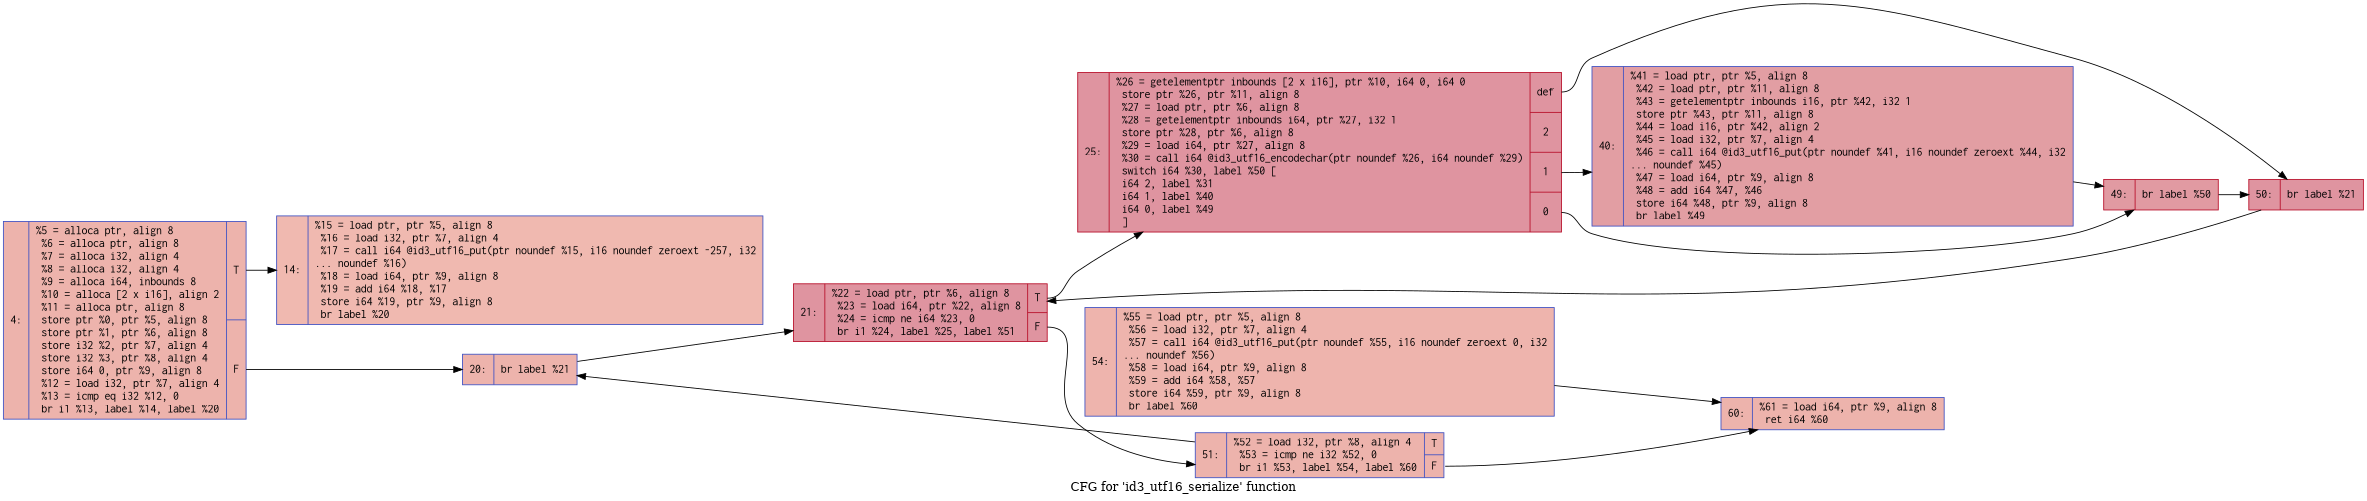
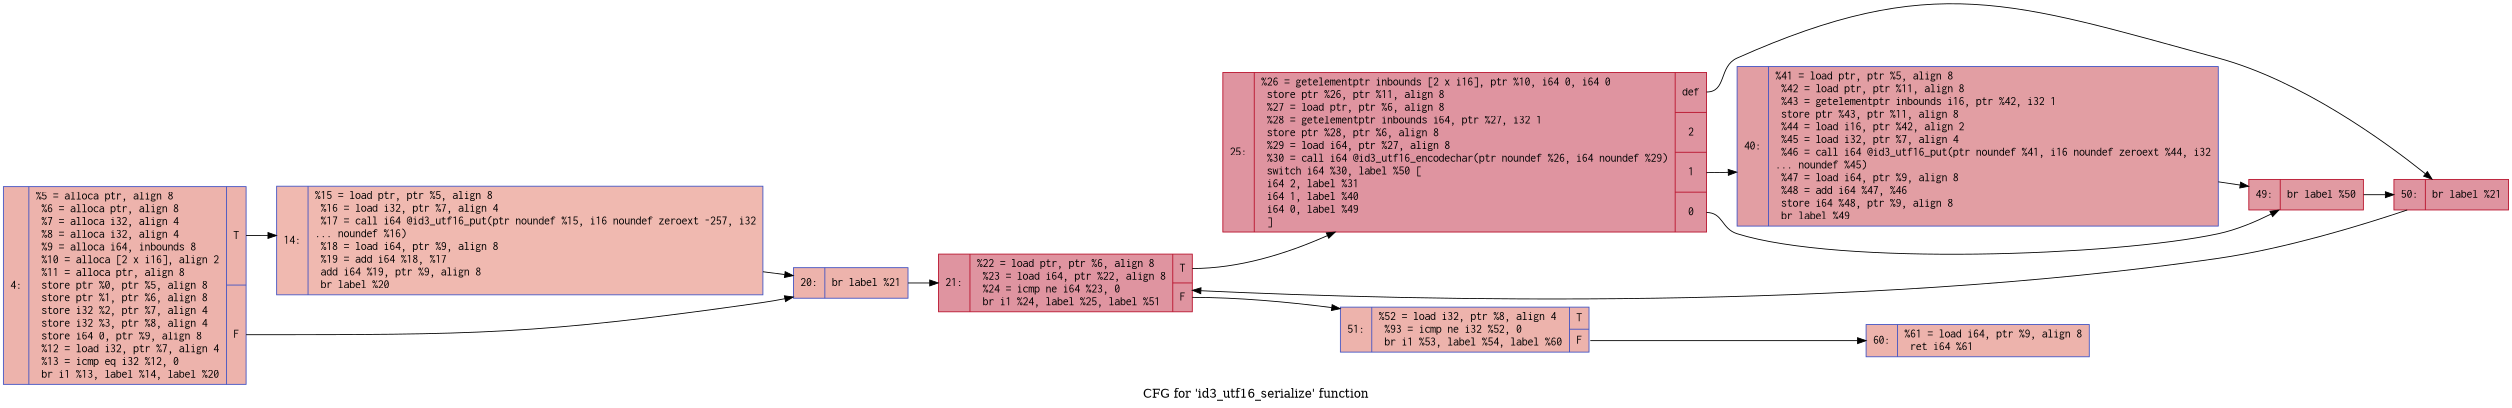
node "14:": text "store i64 %19, ptr %9, align 8" -> "add i64 %19, ptr %9, align 8"
node "54:": removed
edge "51:" -> "20:": now "14:" -> "20:"
node "60:": text "ret i64 %60" -> "ret i64 %61"
node "51:": text "%53 = icmp ne i32 %52, 0" -> "%93 = icmp ne i32 %52, 0"
